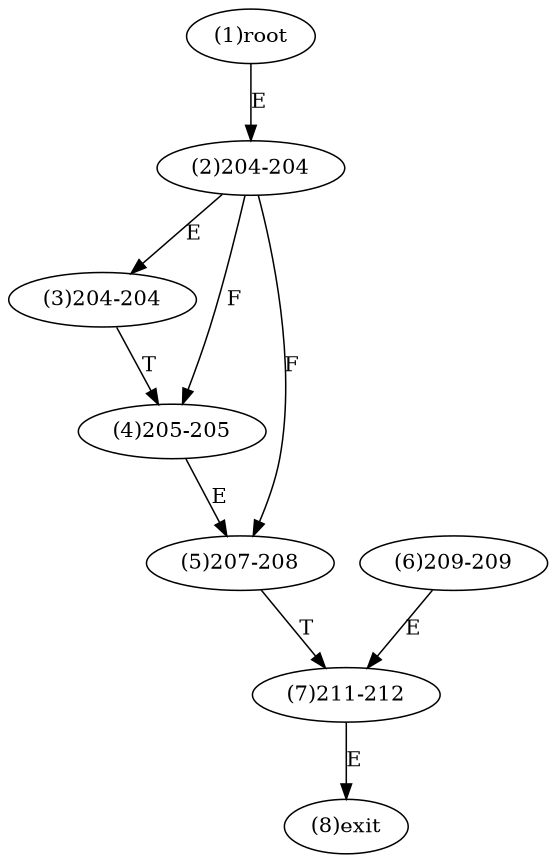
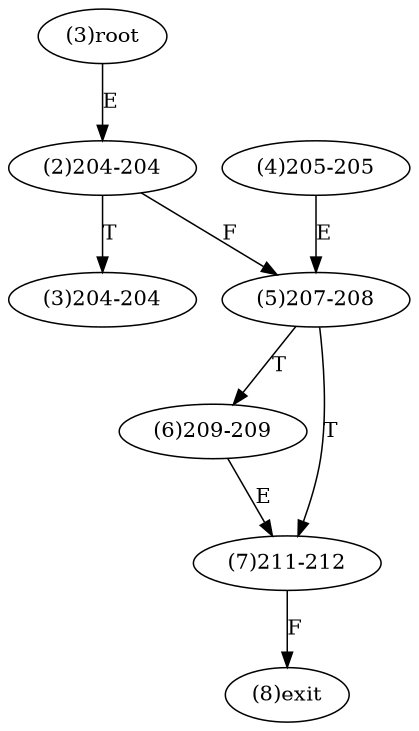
node "(1)root": label "(1)root" -> "(3)root"
edge "(2)204-204" -> "(3)204-204": label "E" -> "T"
edge "(2)204-204" -> "(4)205-205": removed, label "F"
edge "(3)204-204" -> "(4)205-205": removed, label "T"
edge "(5)207-208" -> "(6)209-209": added, label "T"
edge "(7)211-212" -> "(8)exit": label "E" -> "F"
